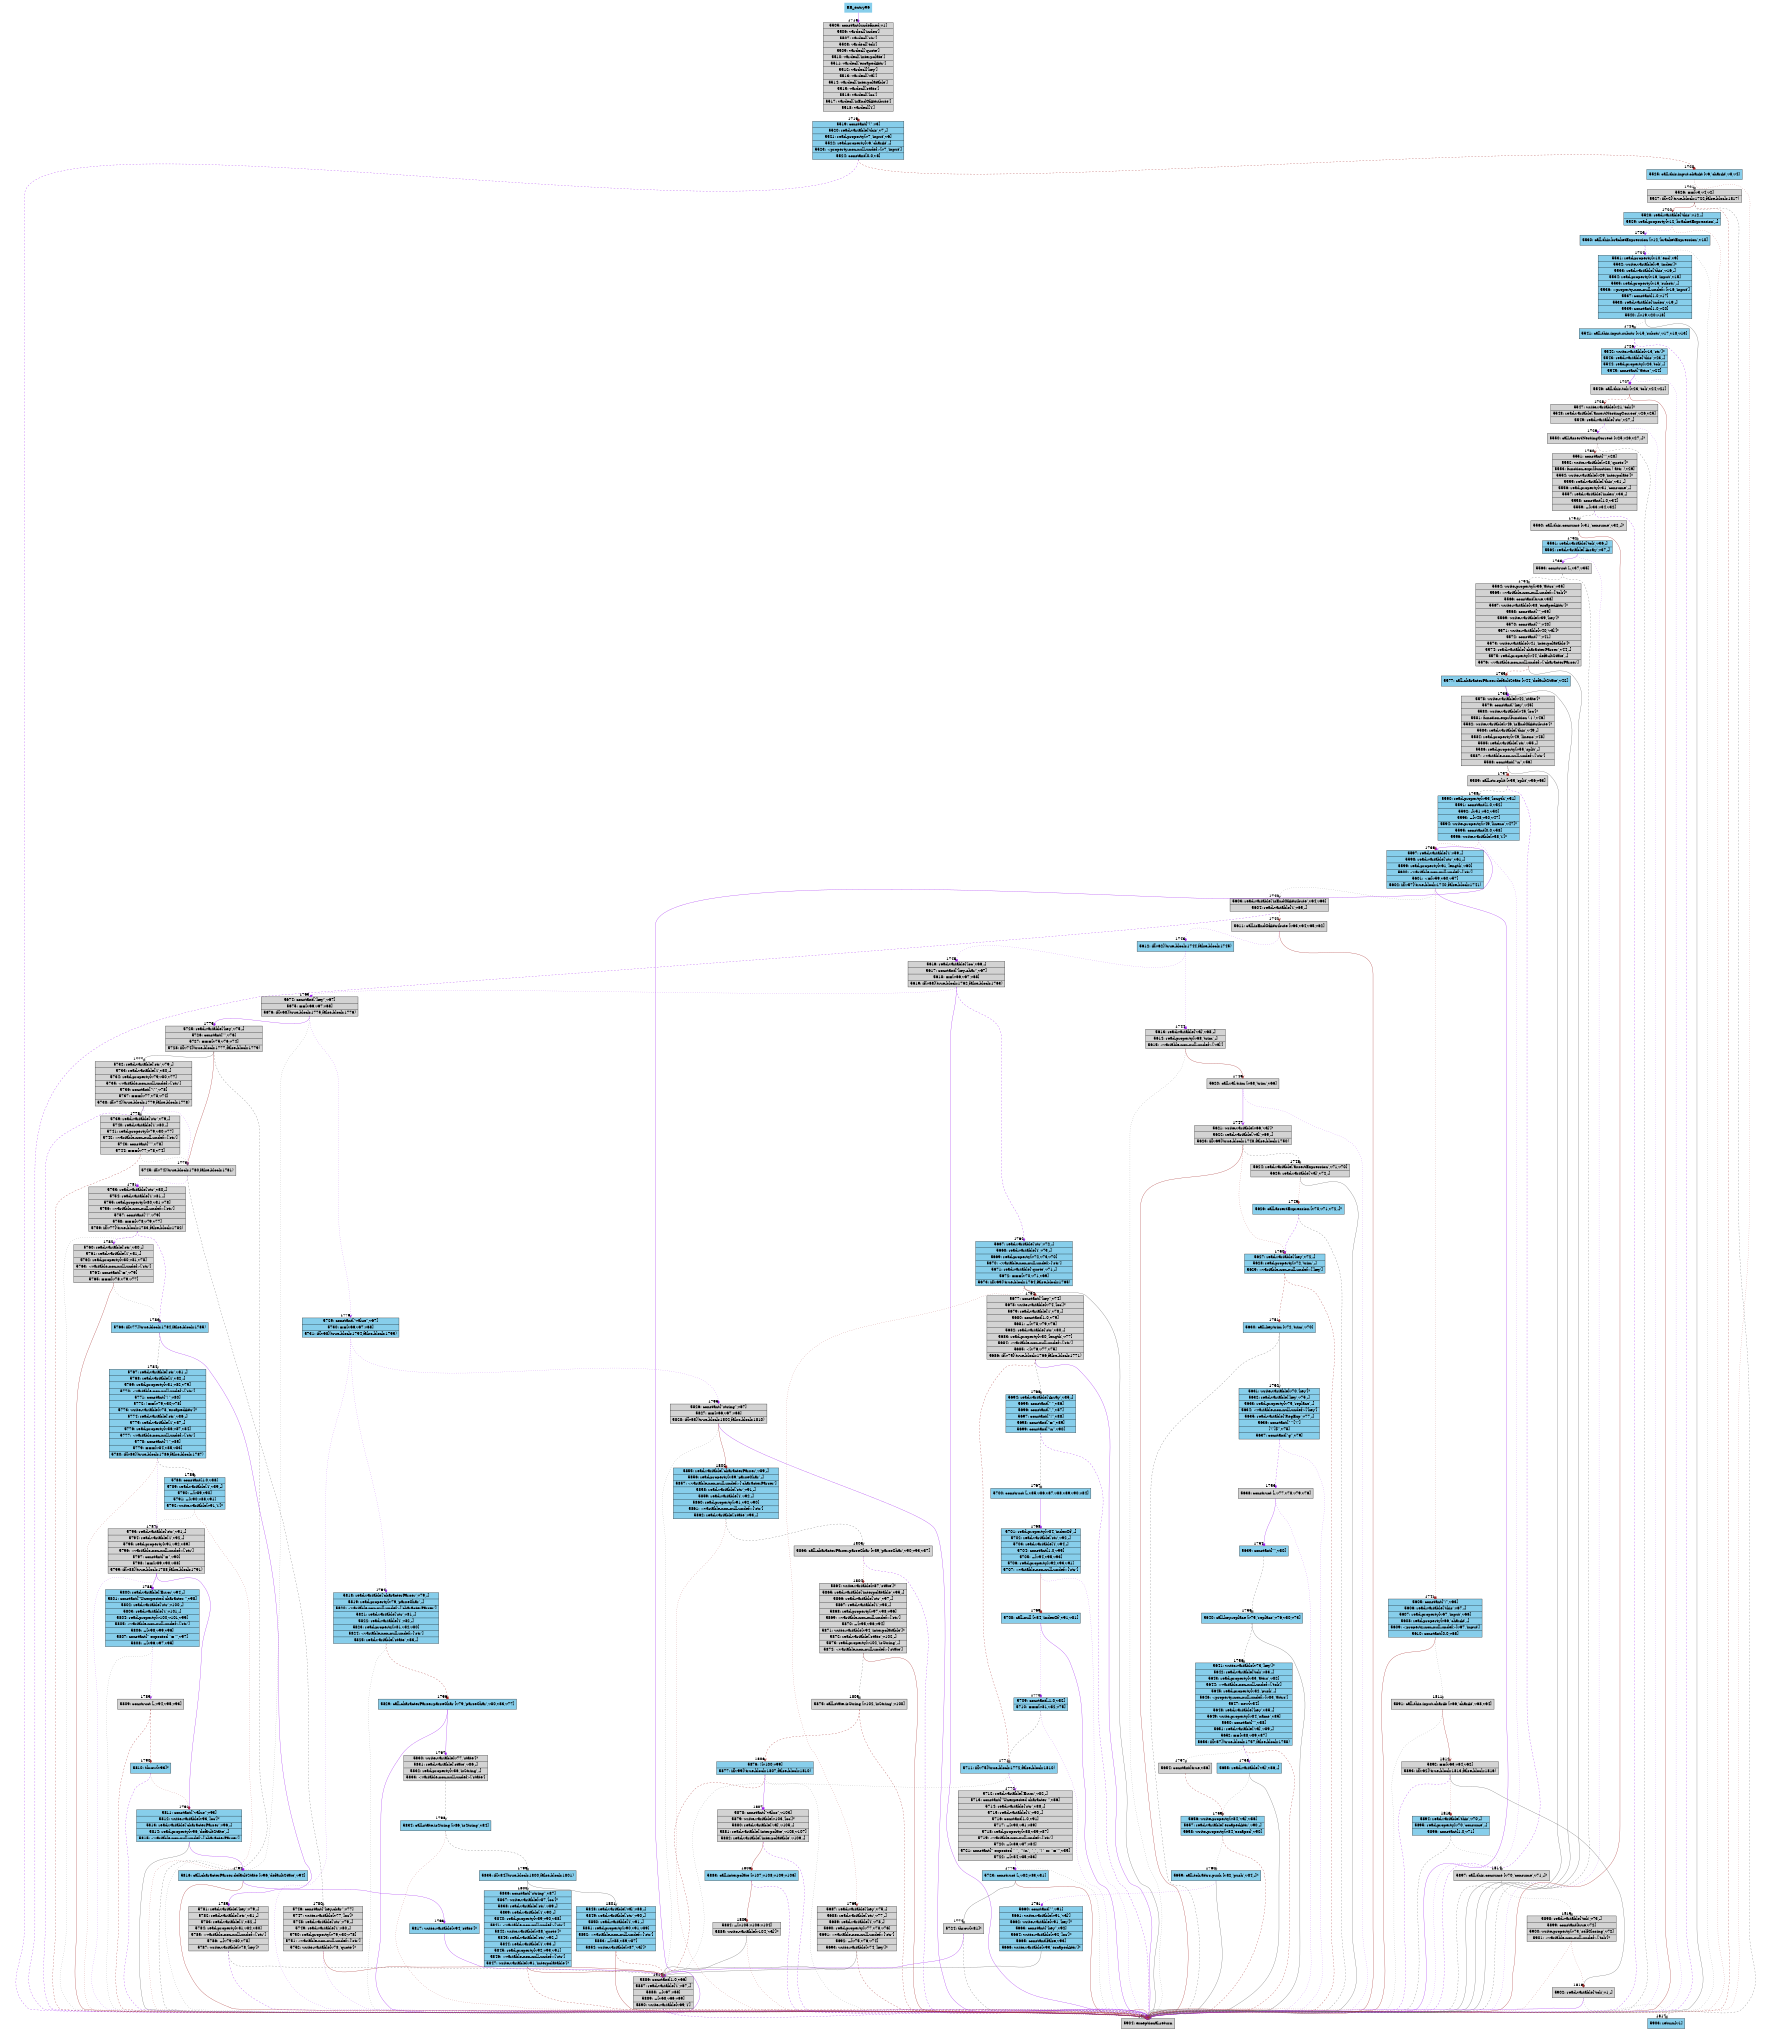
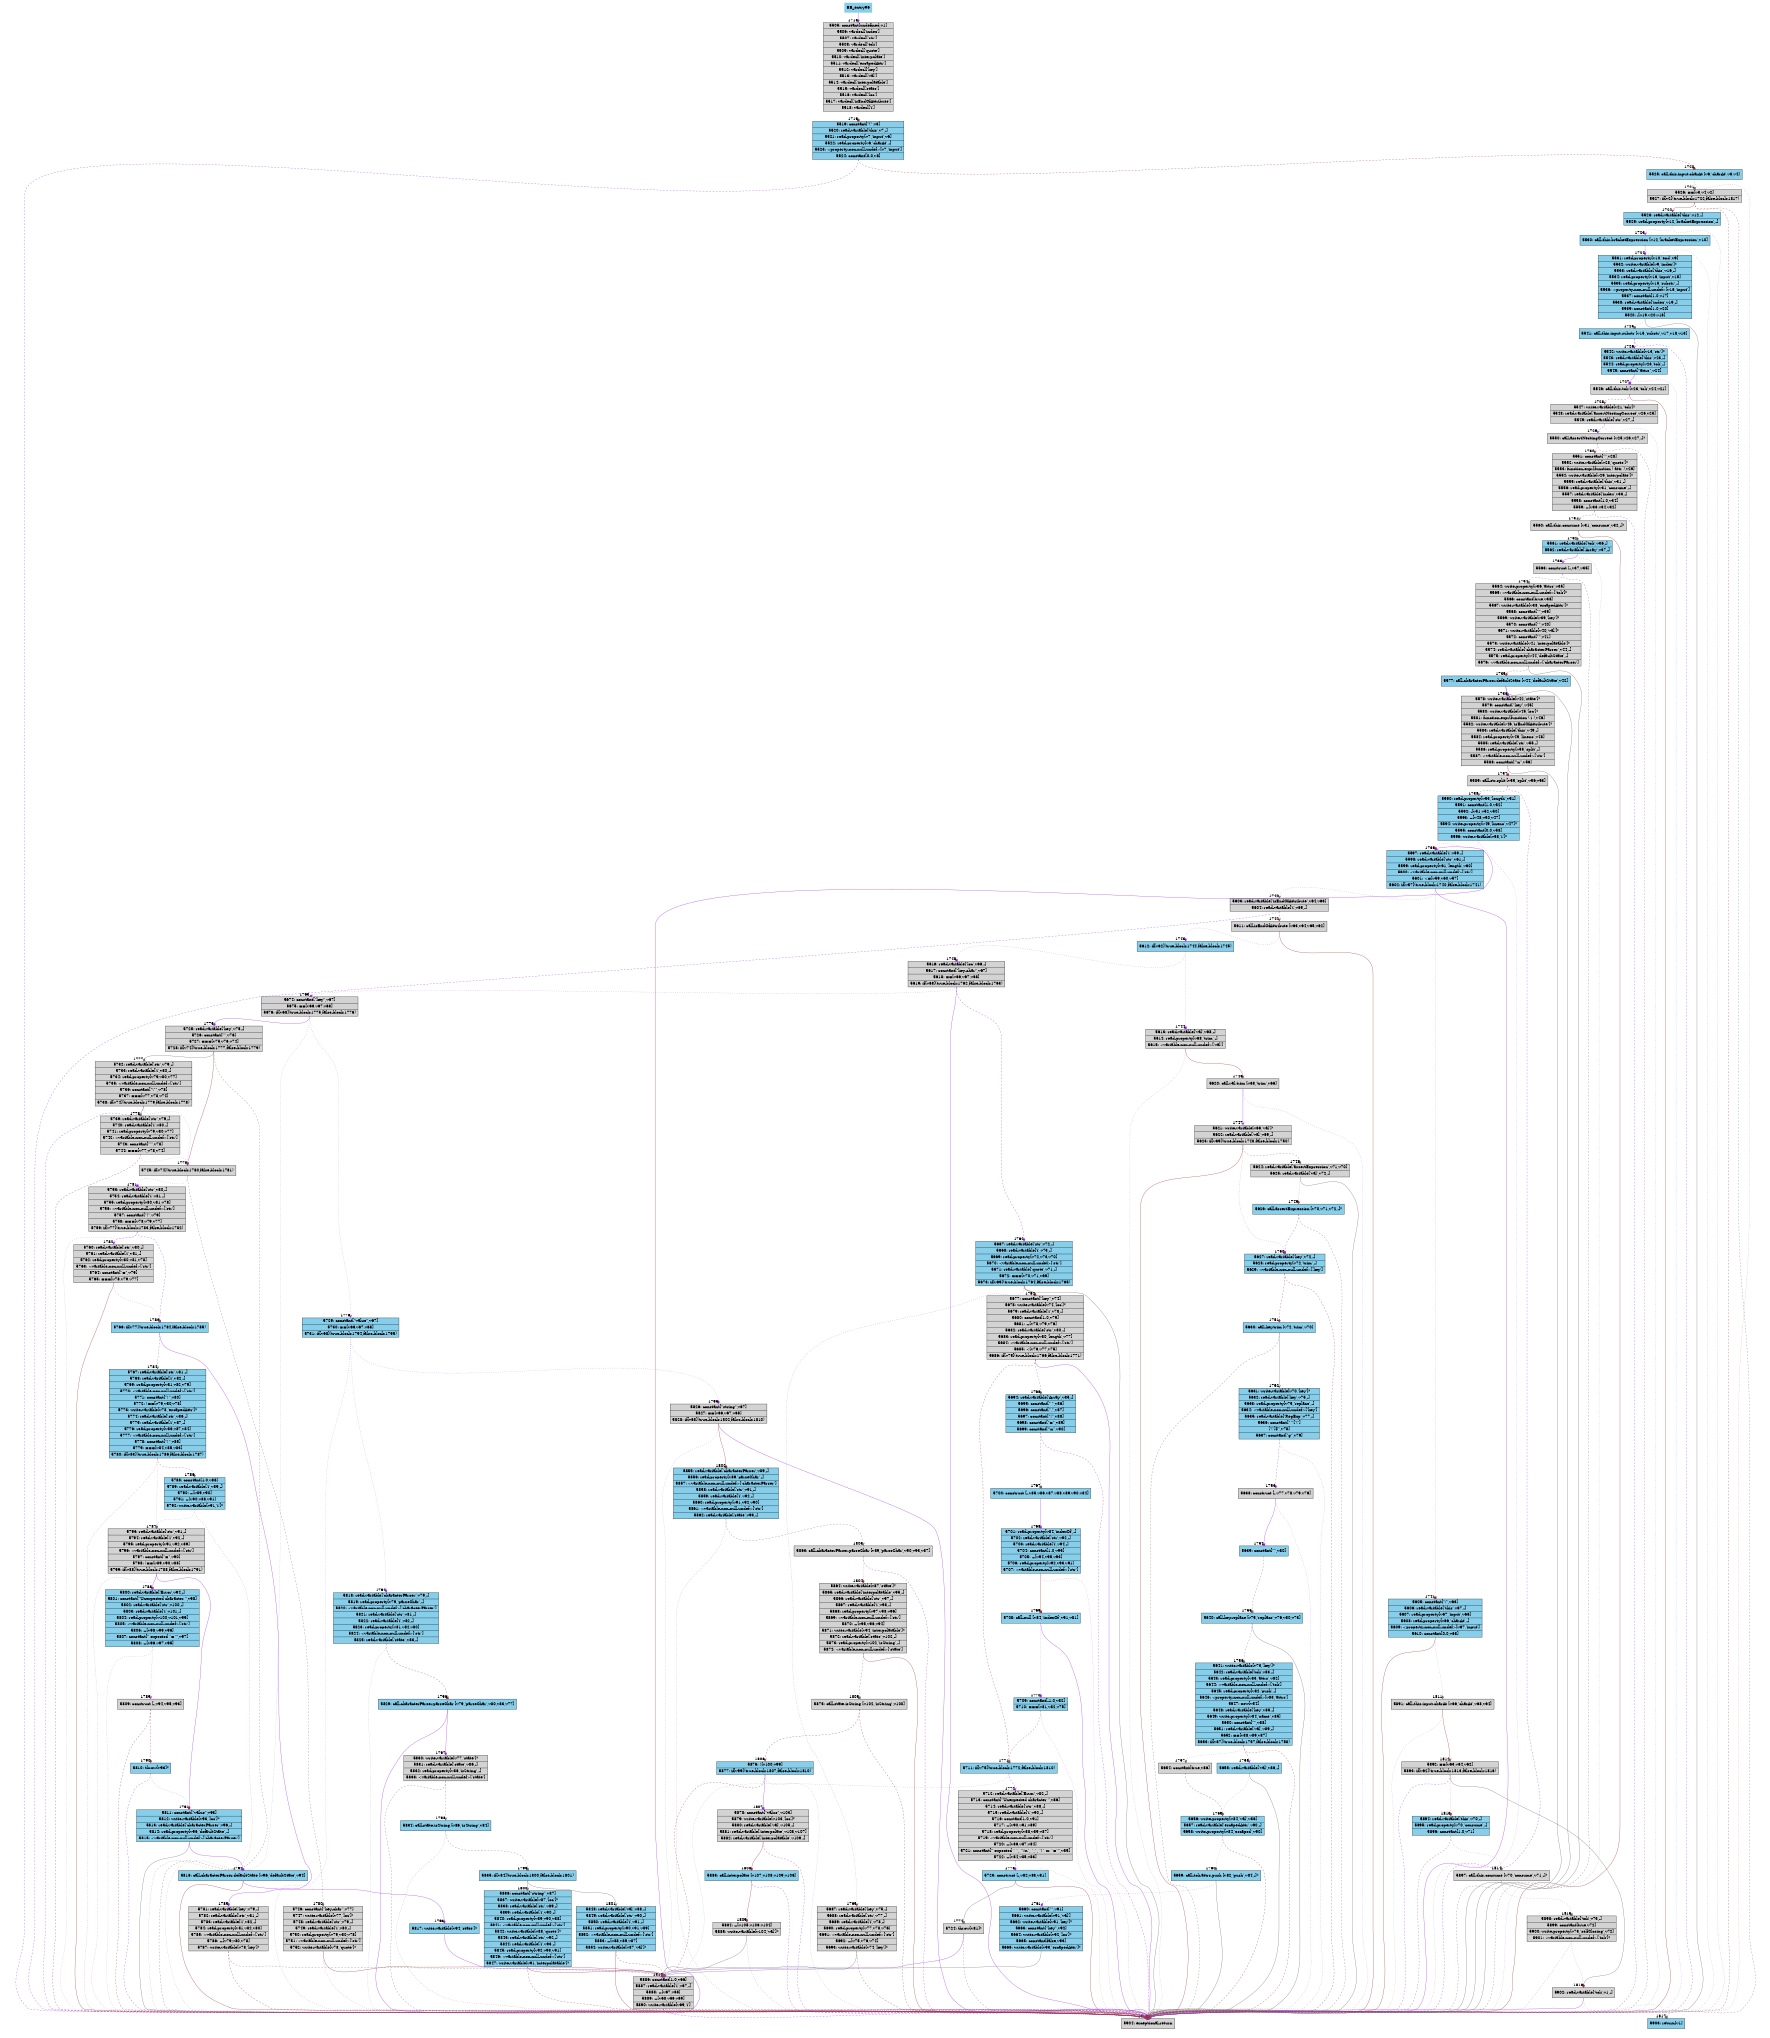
edge "5830: write-variable[v77,'state']*" -> "5904: exceptional-return": added
edge "5781: read-variable['key',v79,-]" -> "5904: exceptional-return": color purple -> brown
